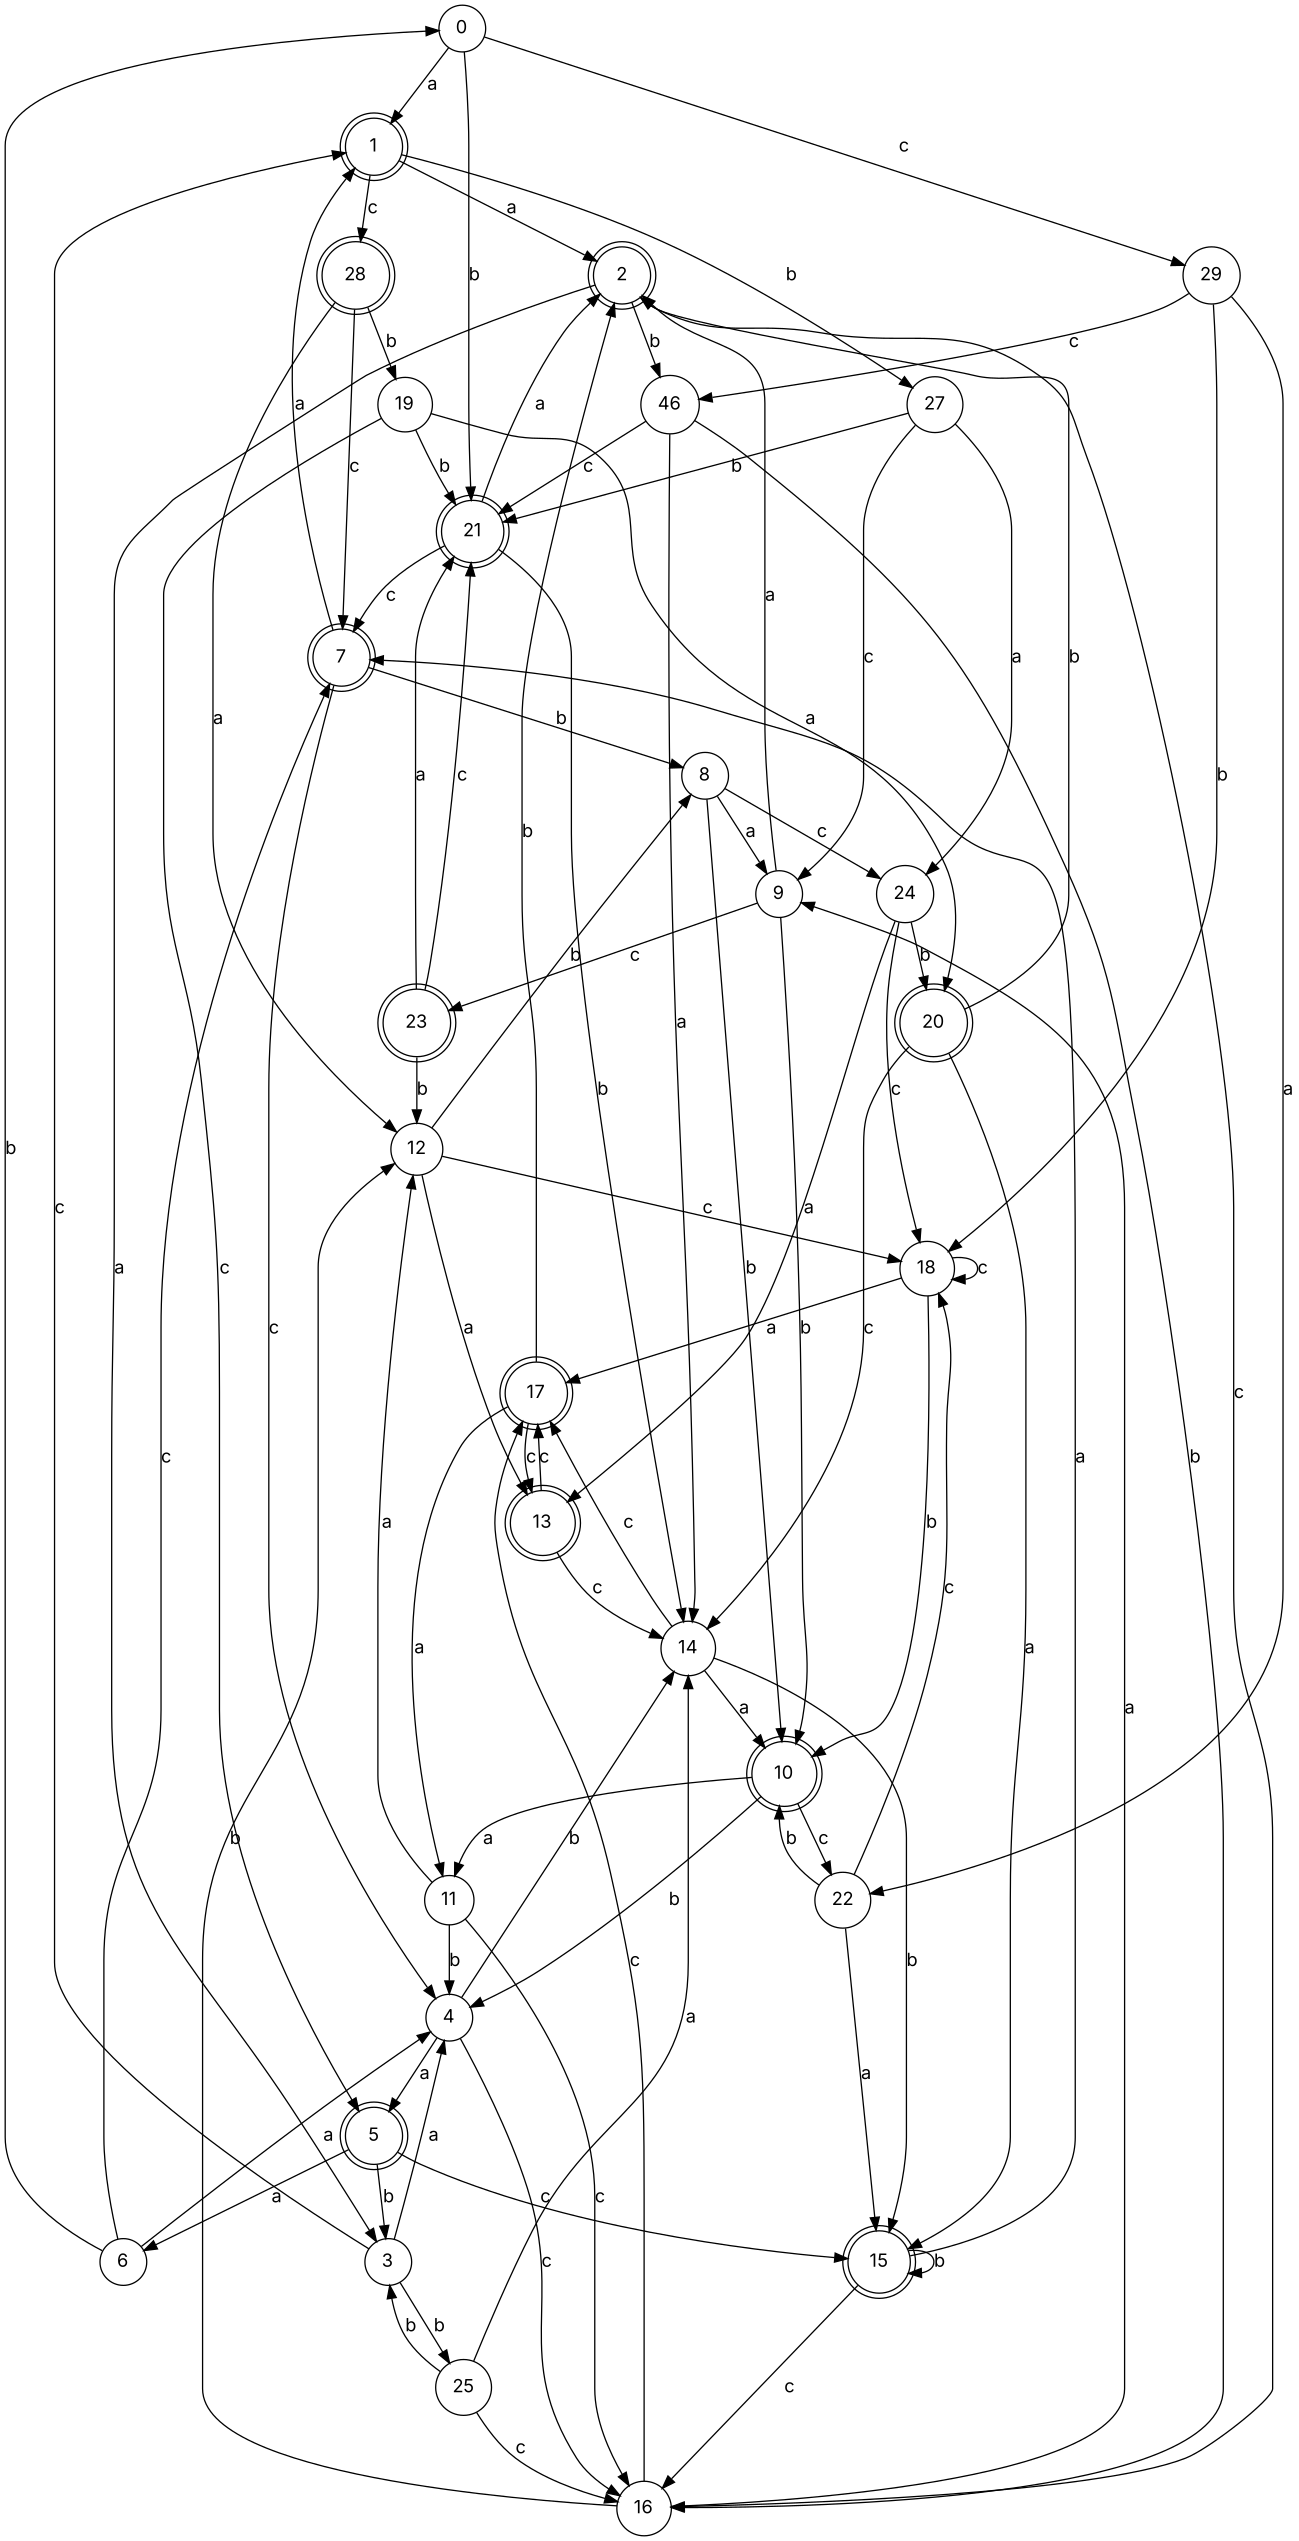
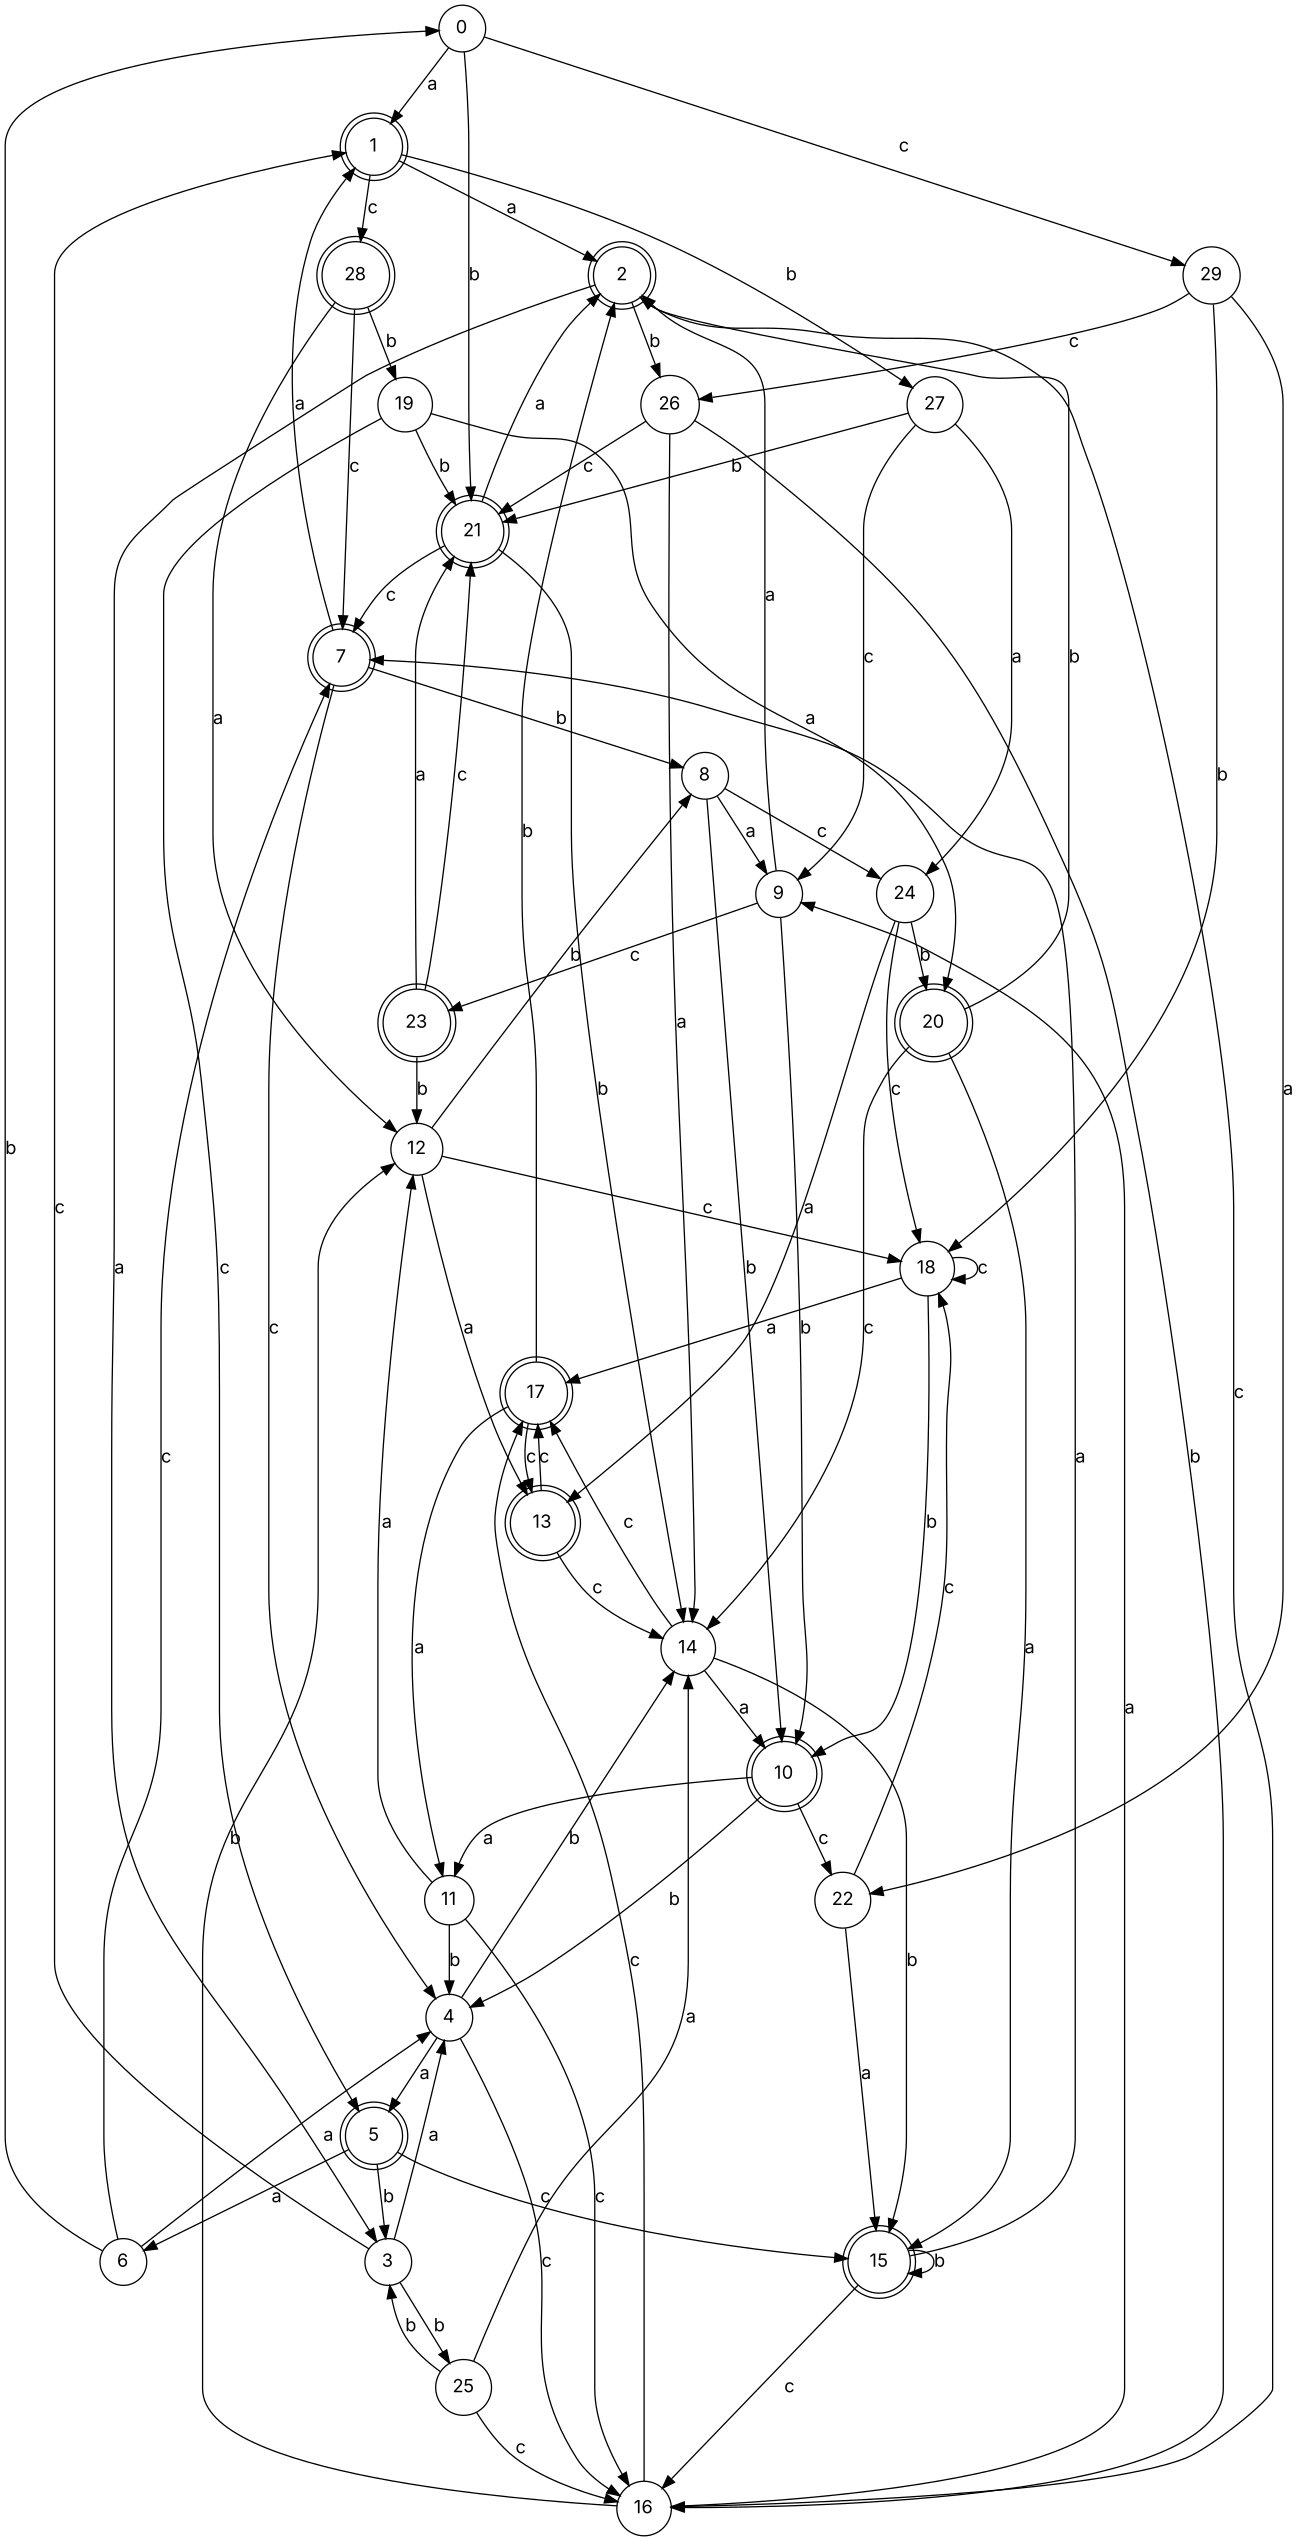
node "46": label "46" -> "26"
edge "22" -> "10": removed, label "b"
